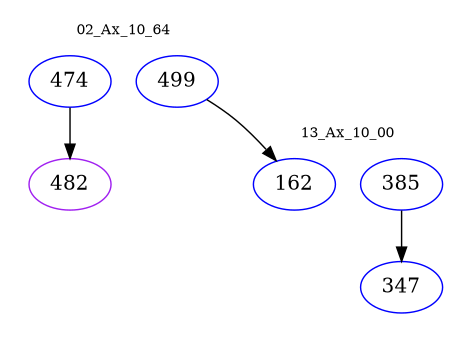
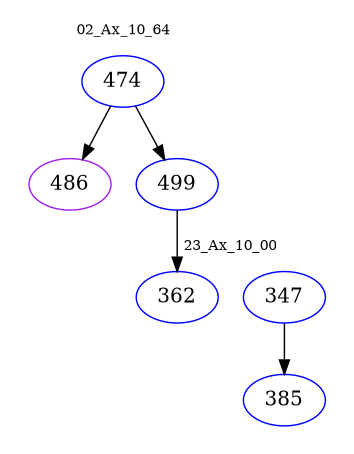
edge "474" -> "499": added
cluster "13_Ax_10_00": label "13_Ax_10_00" -> "23_Ax_10_00"
node "482": label "482" -> "486"
node "162": label "162" -> "362"
edge "385" -> "347": reversed
